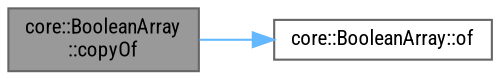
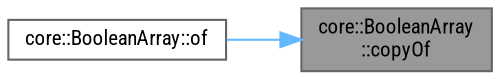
edge "core::BooleanArray ::copyOf" -> "core::BooleanArray::of": reversed
